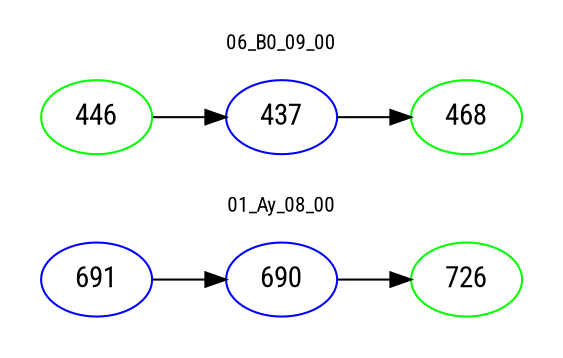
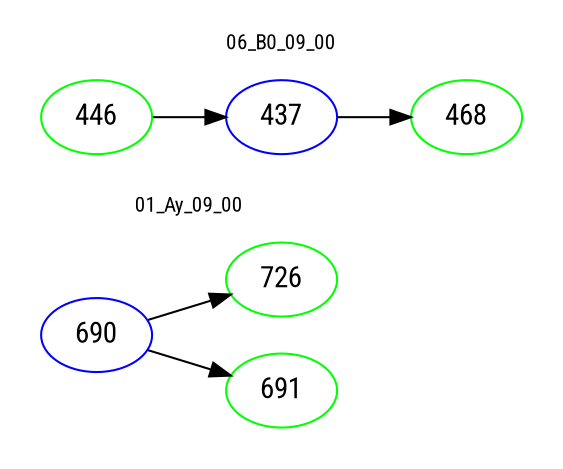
cluster "01_Ay_08_00": label "01_Ay_08_00" -> "01_Ay_09_00"
node "691": color blue -> green
edge "691" -> "690": reversed
